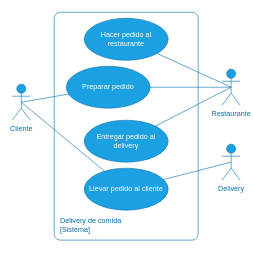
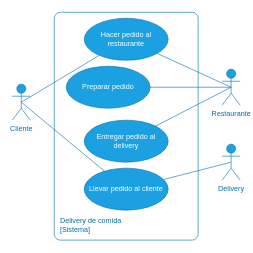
edge "Preparar pedido" -- "Cliente": now "Hacer pedido al restaurante" -- "Cliente"
